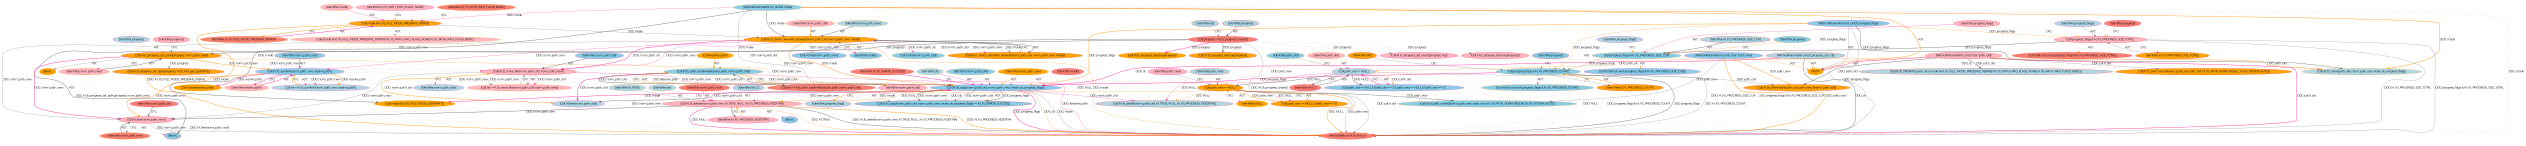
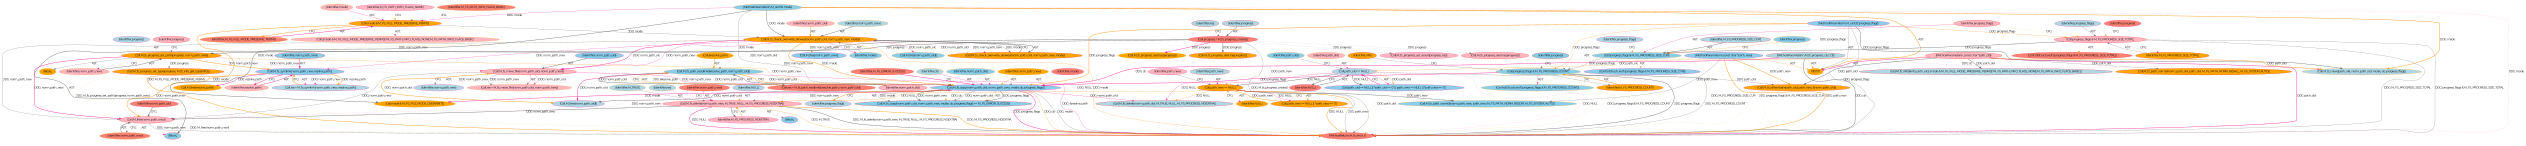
edge "(Call,res = M_fs_move_file(norm_path_old, norm_path_new))" -> "(Call,M_fs_move_file(norm_path_old, norm_path_new))": removed, label "CFG:"
